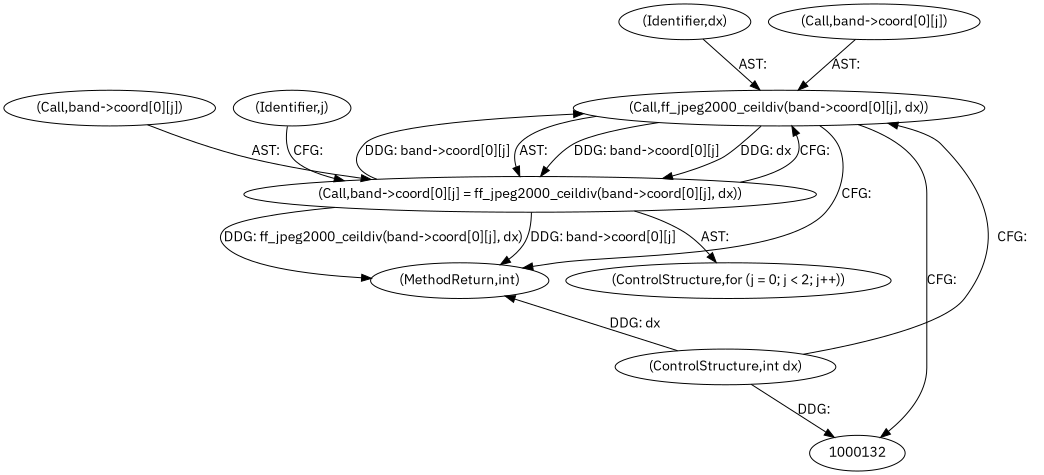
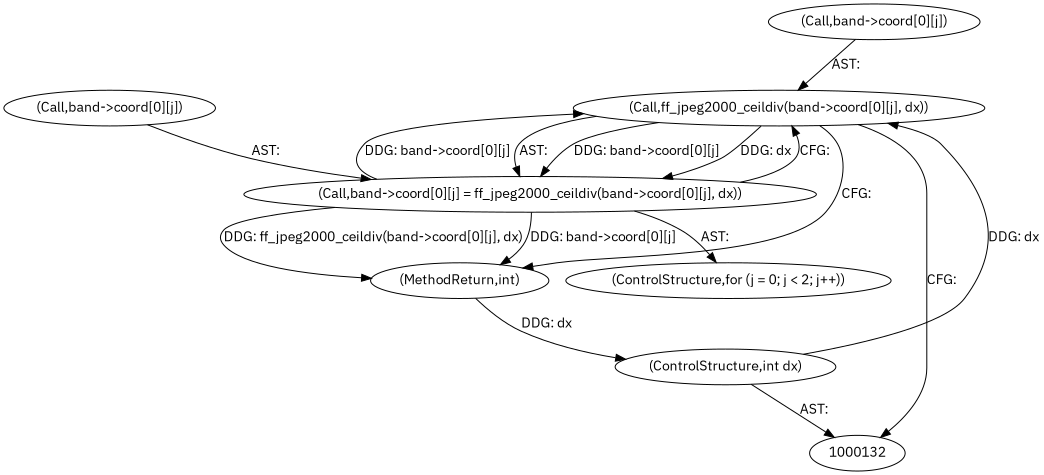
node "(Identifier,dx)": removed
node "(Identifier,j)": removed
edge "(ControlStructure,int dx)" -> "(Call,ff_jpeg2000_ceildiv(band->coord[0][j], dx))": label "CFG: " -> "DDG: dx"
edge "(ControlStructure,int dx)" -> "(MethodReturn,int)": reversed
edge "(ControlStructure,int dx)" -> "1000132": label "DDG: " -> "AST: "
